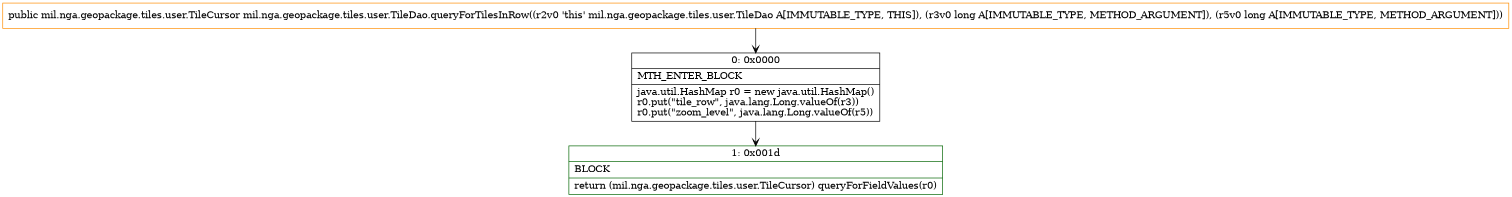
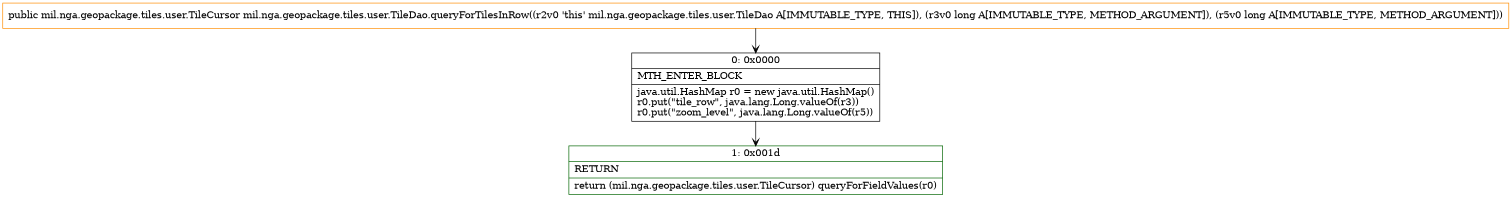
node "1: 0x001d": text "BLOCK" -> "RETURN"
